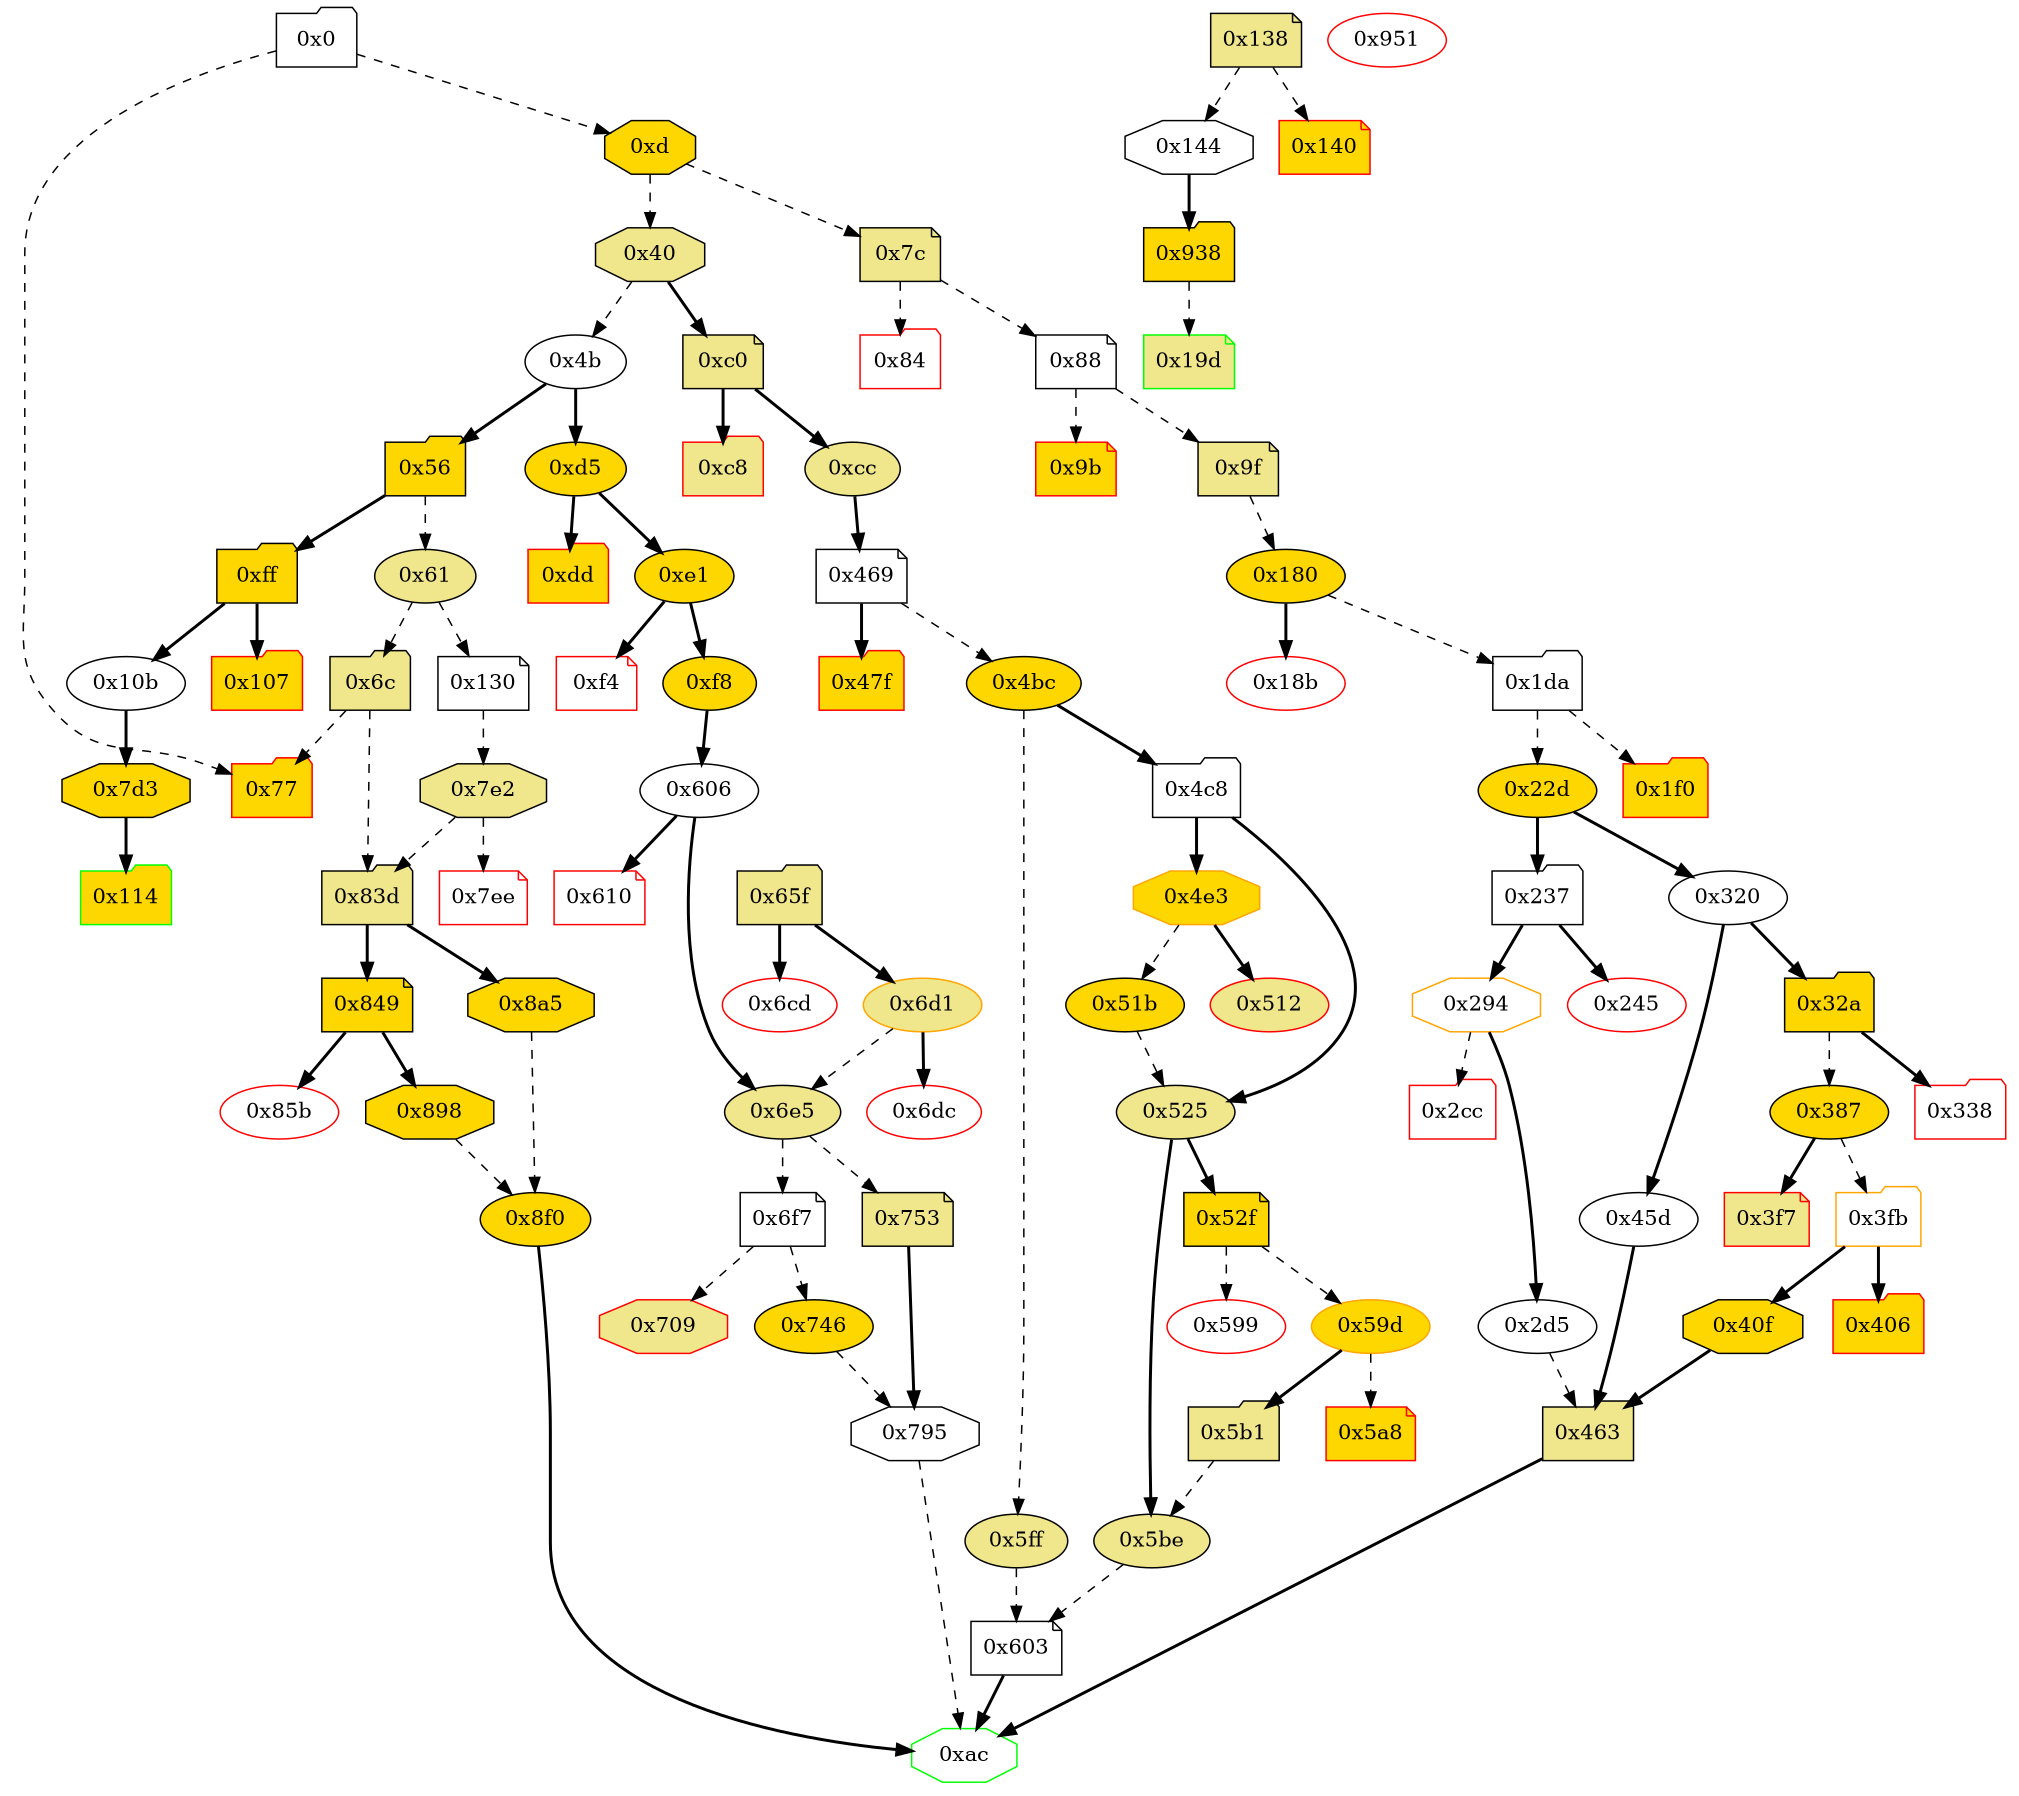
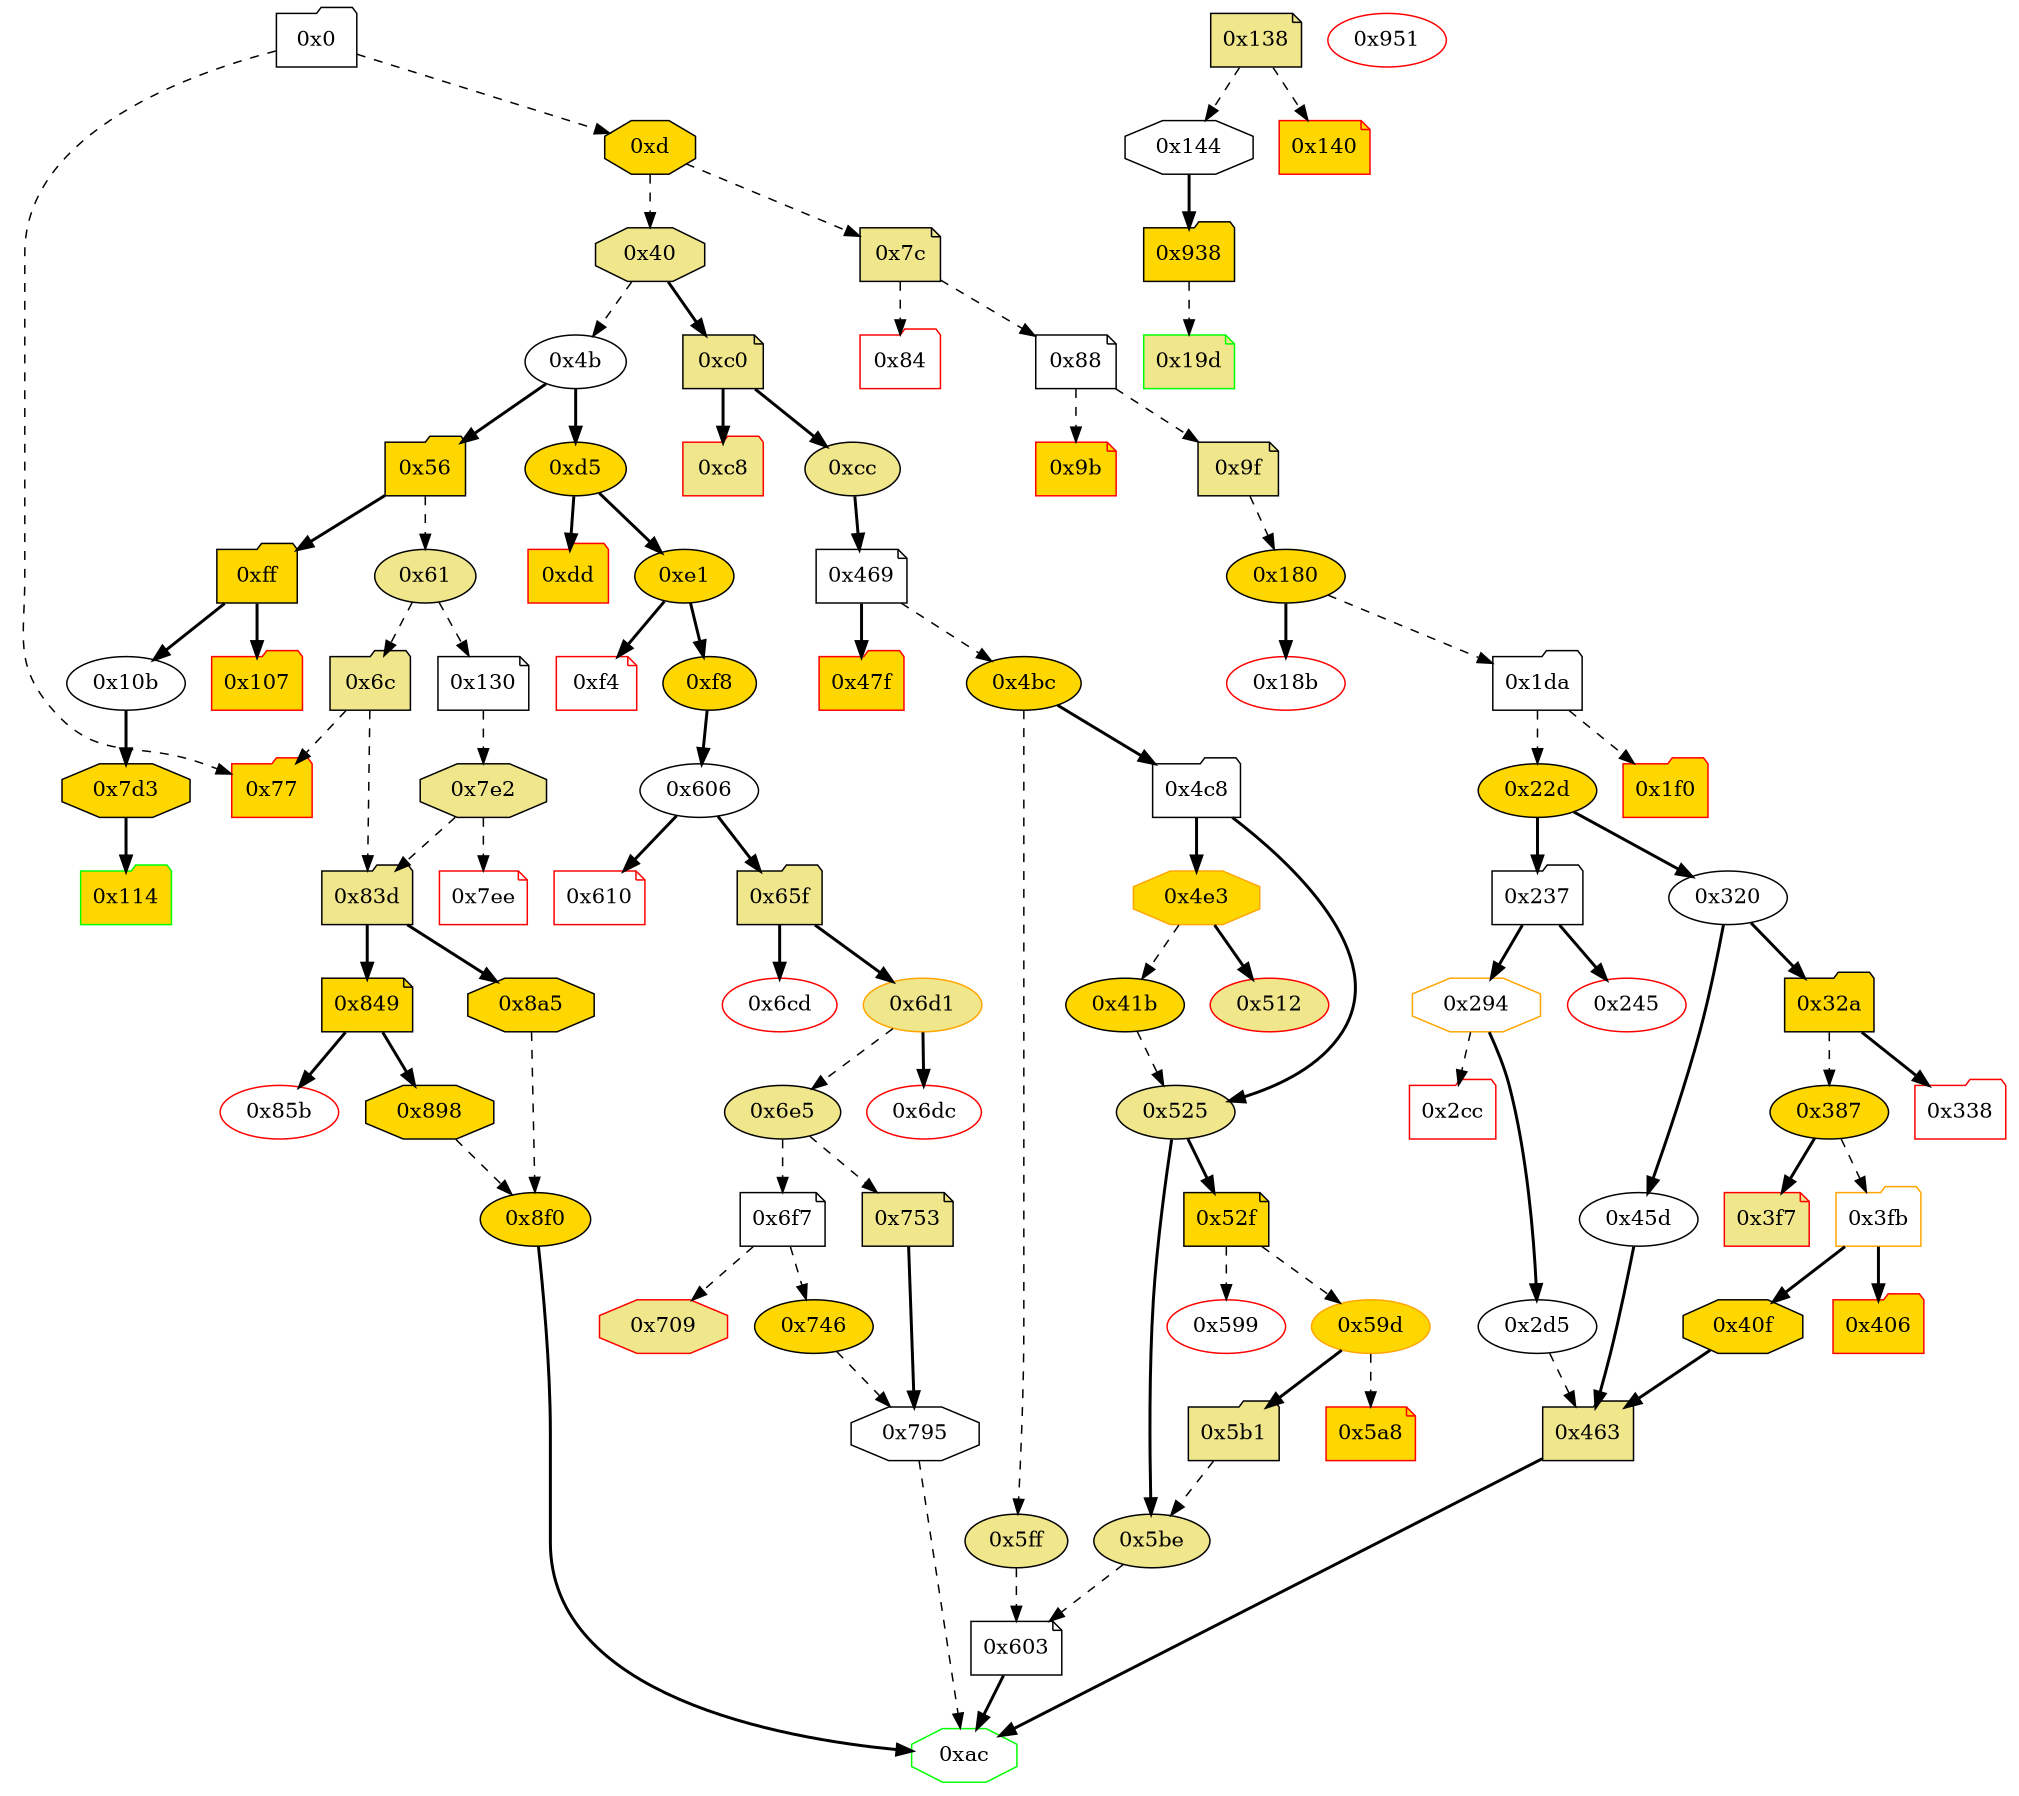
edge "0x606" -> "0x6e5": now "0x606" -> "0x65f"
node "0x51b": label "0x51b" -> "0x41b"
